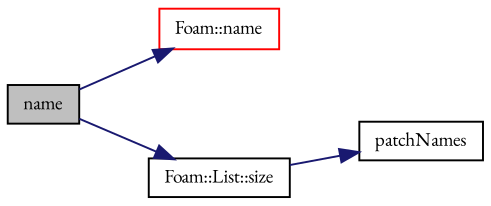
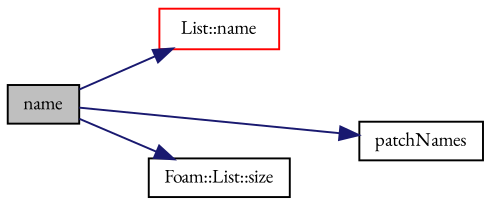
node "Foam::name": label "Foam::name" -> "List::name"
edge "Foam::List::size" -> "patchNames": now "name" -> "patchNames"
